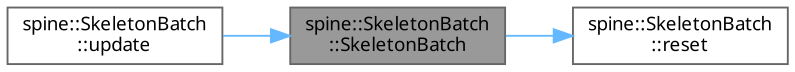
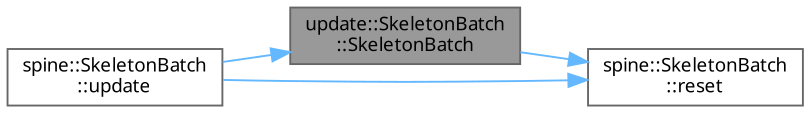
node "spine::SkeletonBatch ::SkeletonBatch": label "spine::SkeletonBatch ::SkeletonBatch" -> "update::SkeletonBatch ::SkeletonBatch"
edge "spine::SkeletonBatch ::update" -> "spine::SkeletonBatch ::reset": added
